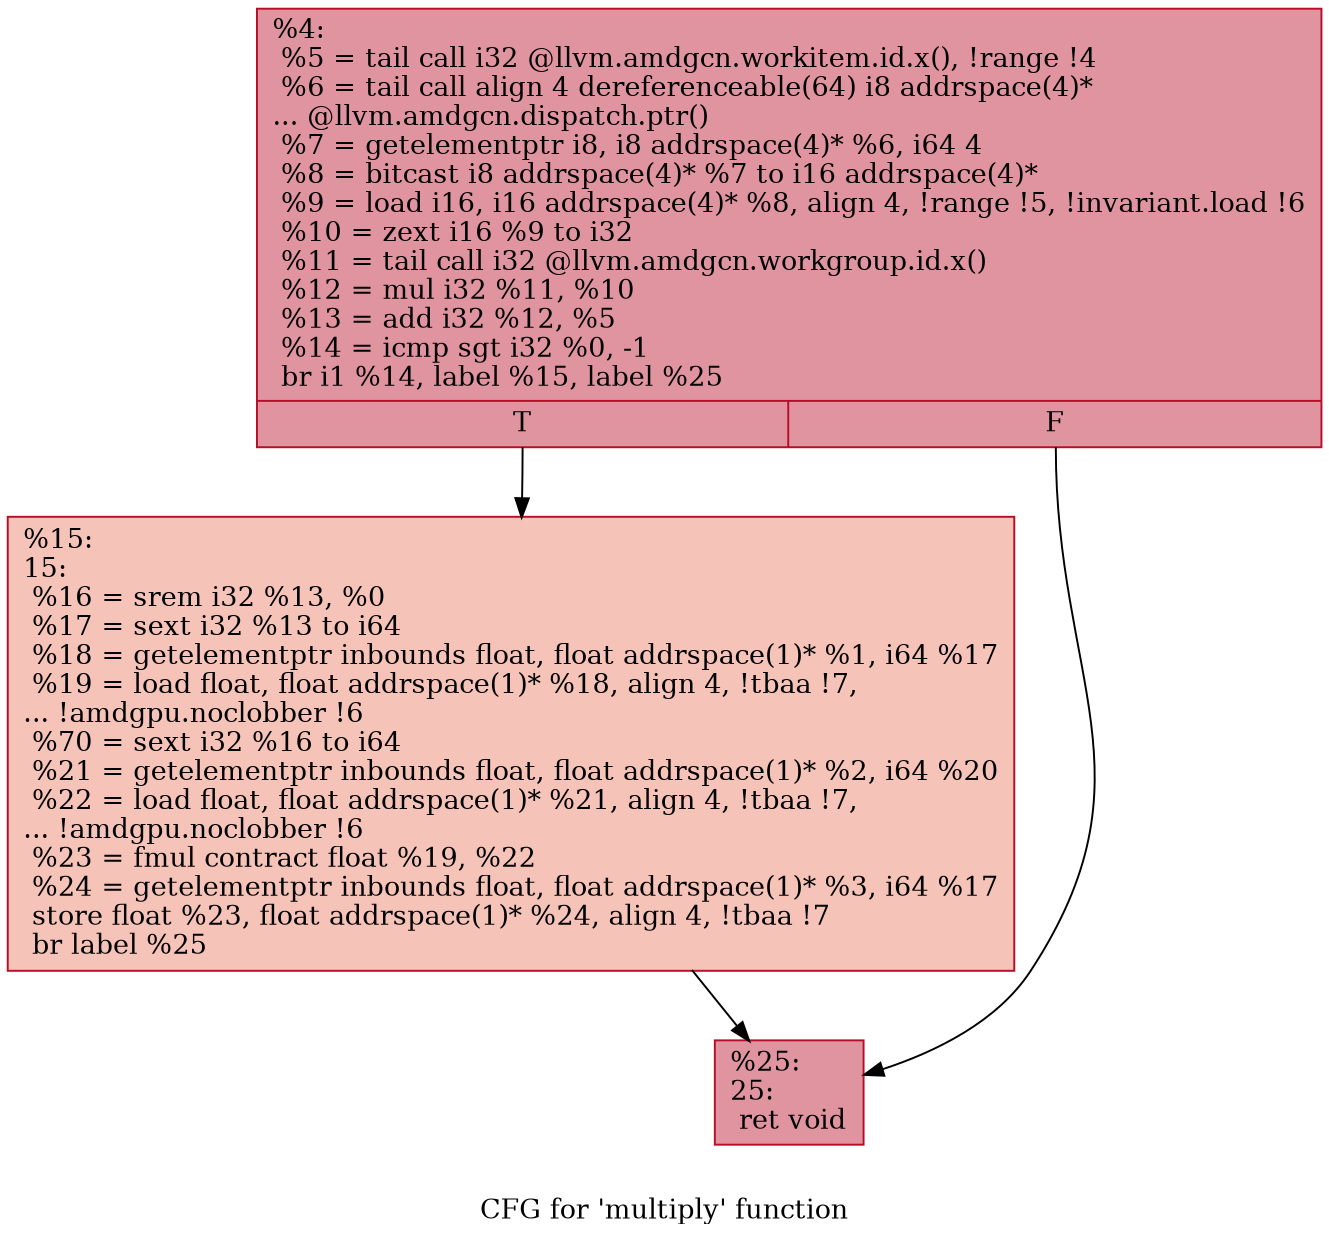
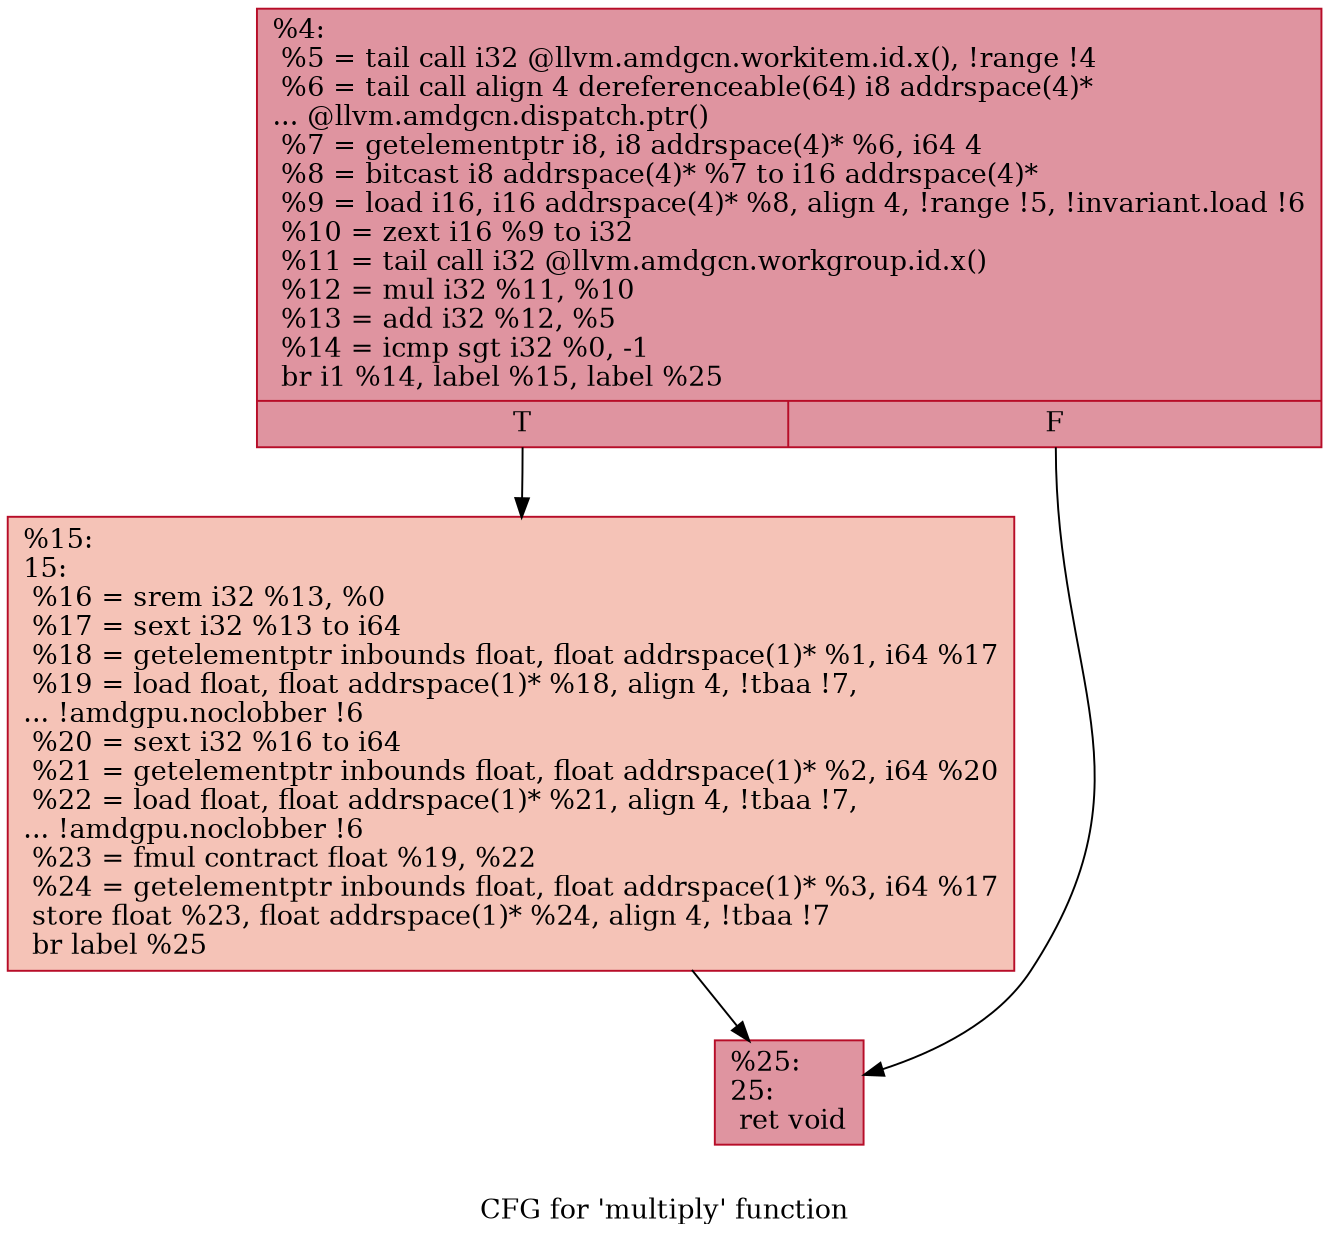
node "%15:": text "%70 = sext i32 %16 to i64" -> "%20 = sext i32 %16 to i64"
